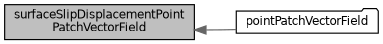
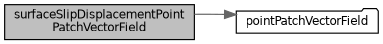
edge "pointPatchVectorField" -> "surfaceSlipDisplacementPoint PatchVectorField": reversed
